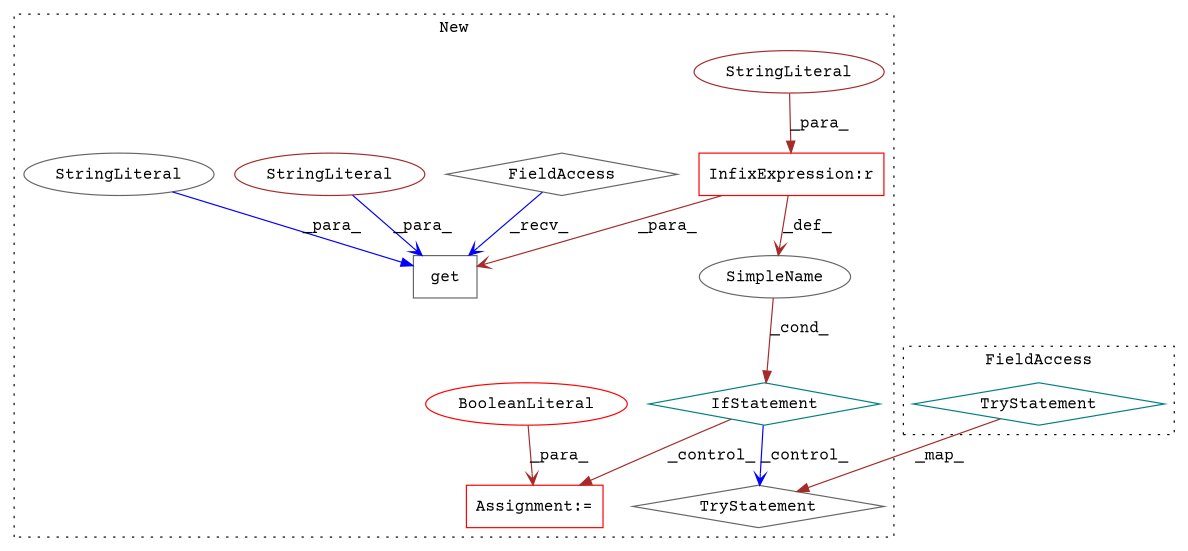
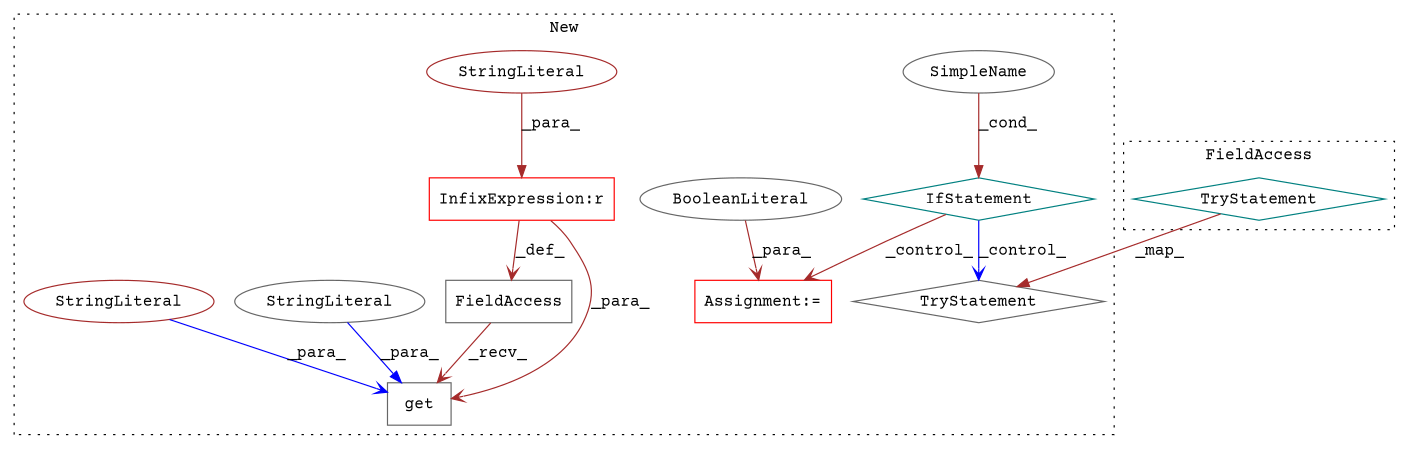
node "FieldAccess": shape diamond -> box
edge "FieldAccess" -> "get": color blue -> brown
edge "InfixExpression:r" -> "SimpleName": now "InfixExpression:r" -> "FieldAccess"
node "BooleanLiteral": color red -> gray40
edge "IfStatement" -> "Assignment:=": arrowhead normal -> vee
